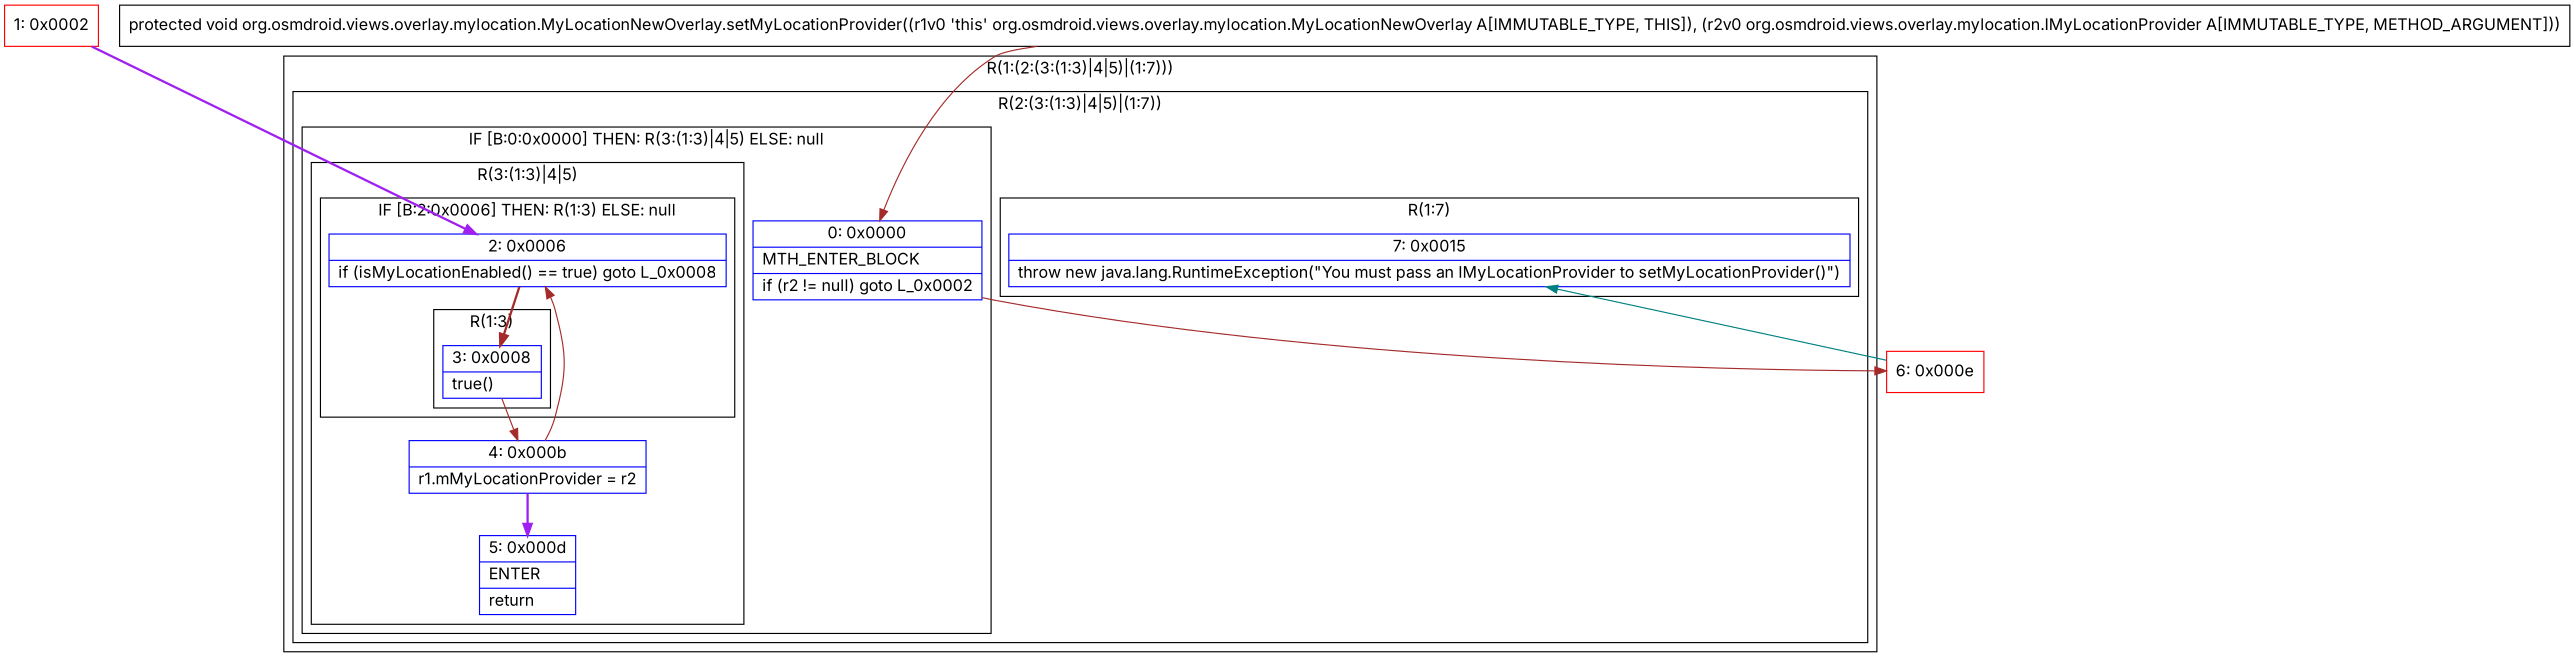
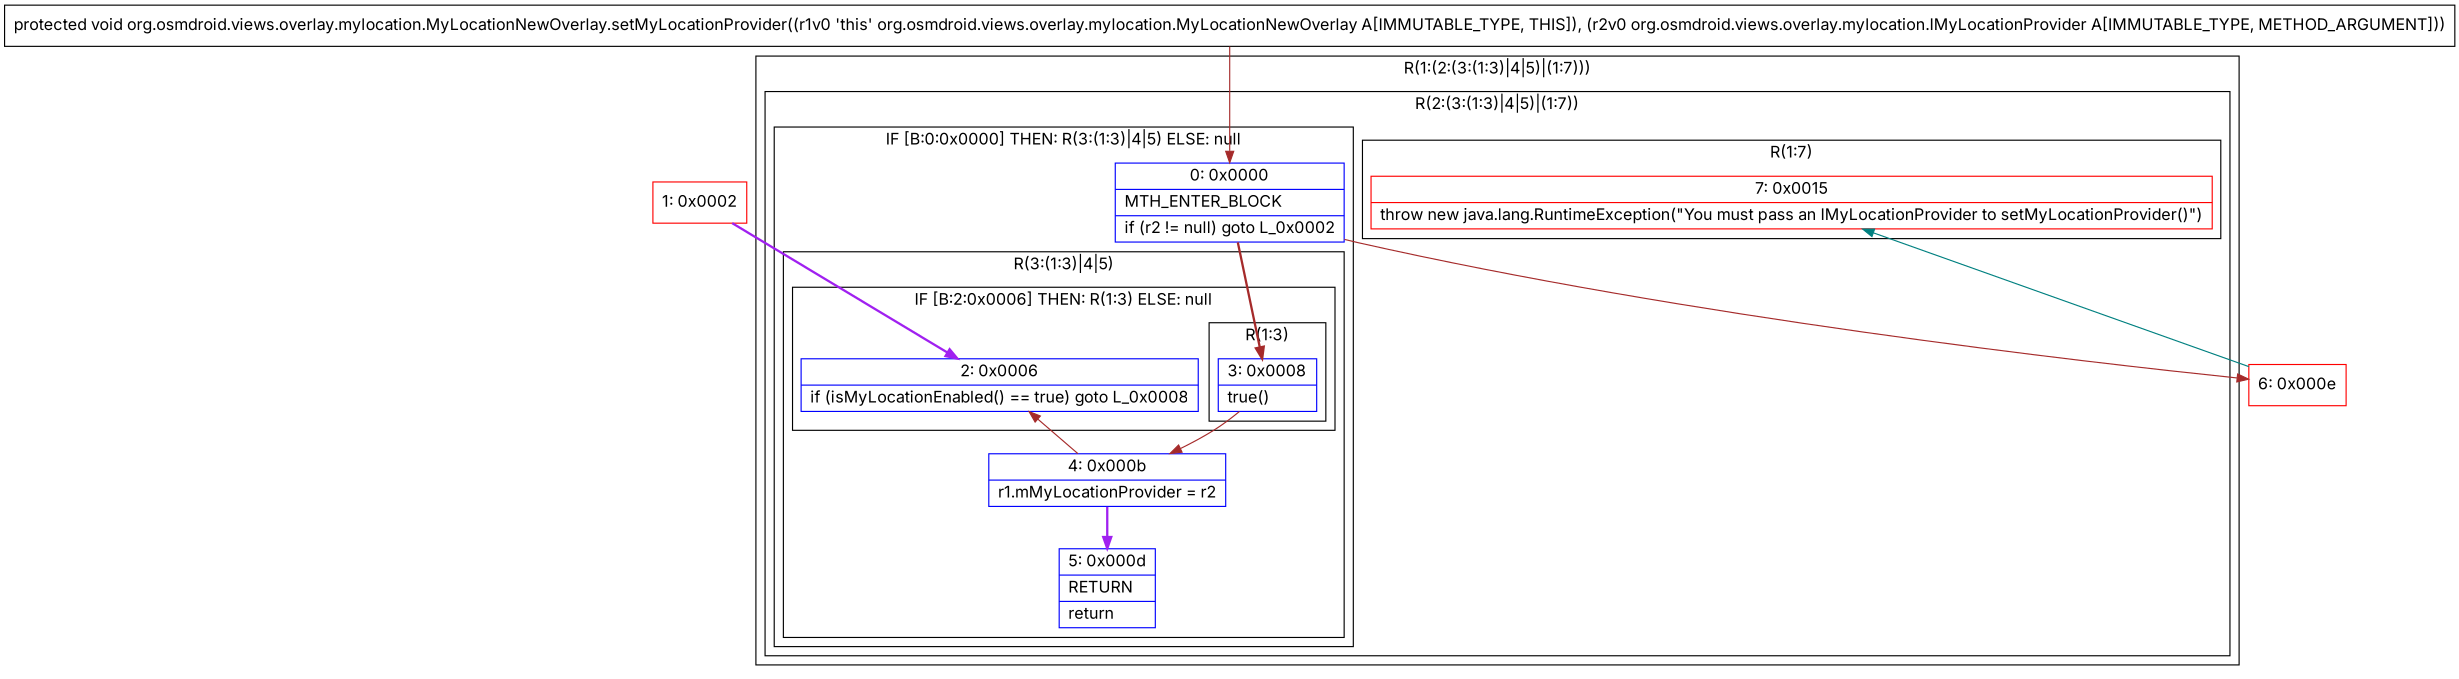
node "7: 0x0015": color blue -> red
edge "2: 0x0006" -> "3: 0x0008": now "0: 0x0000" -> "3: 0x0008"
node "5: 0x000d": text "ENTER" -> "RETURN"
